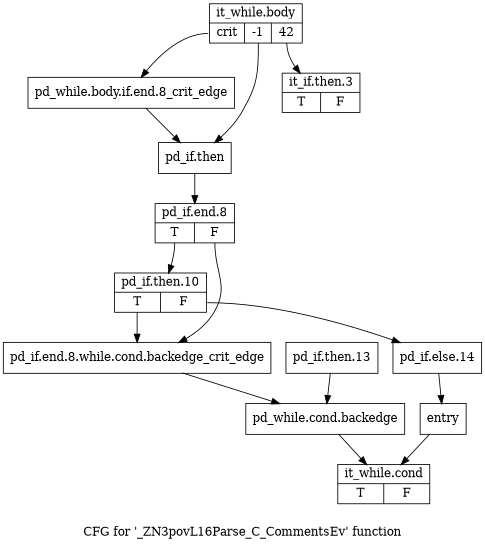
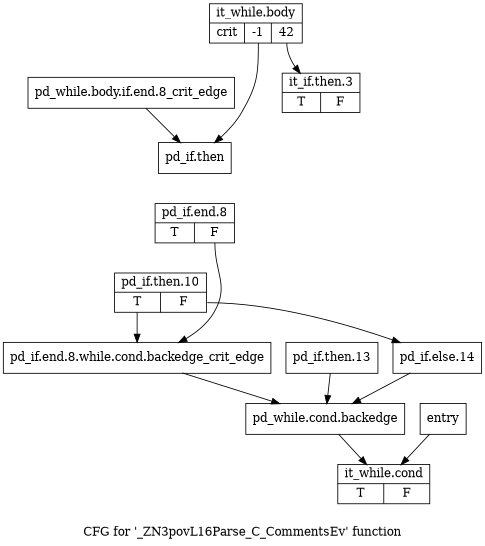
edge "it_while.body" -> "pd_while.body.if.end.8_crit_edge": removed
edge "pd_if.then" -> "pd_if.end.8": removed
edge "pd_if.end.8" -> "pd_if.then.10": removed
edge "pd_if.else.14" -> "entry": now "pd_if.else.14" -> "pd_while.cond.backedge"
